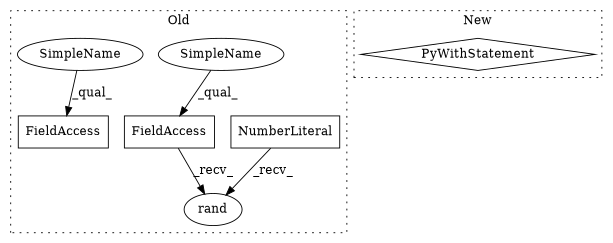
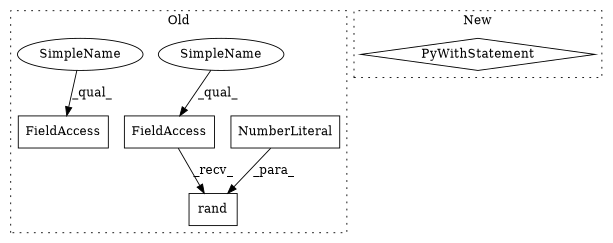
edge "NumberLiteral" -> "rand": label "_recv_" -> "_para_"
node "rand": shape ellipse -> box
